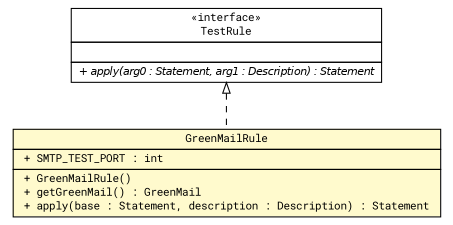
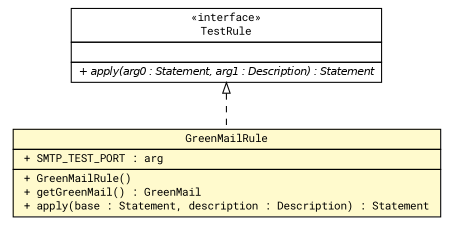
node "GreenMailRule": text "+ SMTP_TEST_PORT : int" -> "+ SMTP_TEST_PORT : arg"
